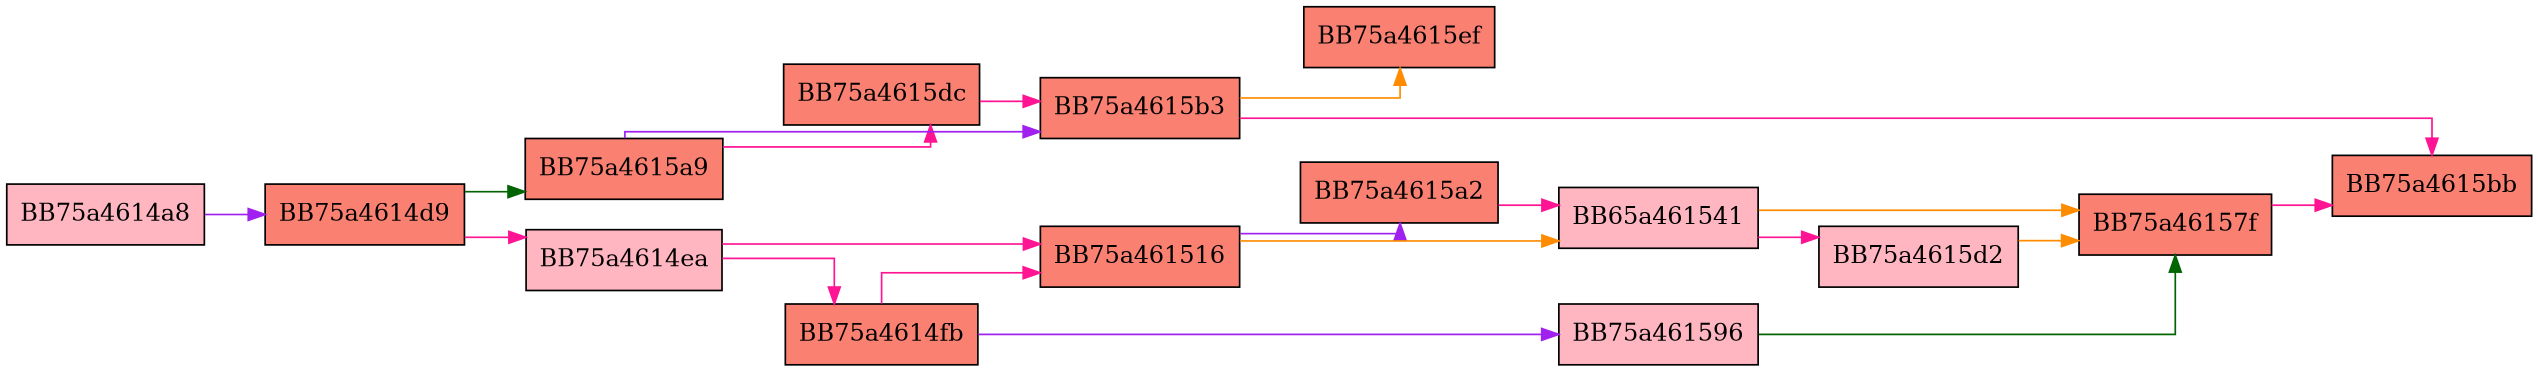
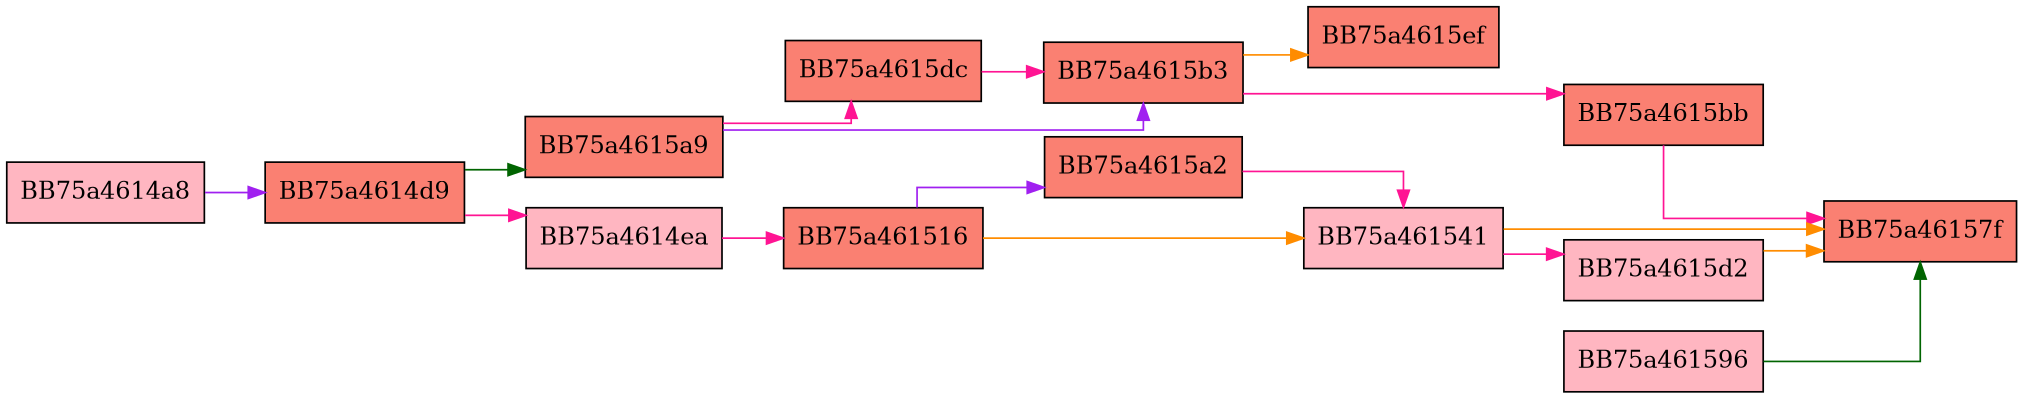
edge "BB75a46157f" -> "BB75a4615bb": reversed
node "BB65a461541": label "BB65a461541" -> "BB75a461541"
node "BB75a4614fb": removed
